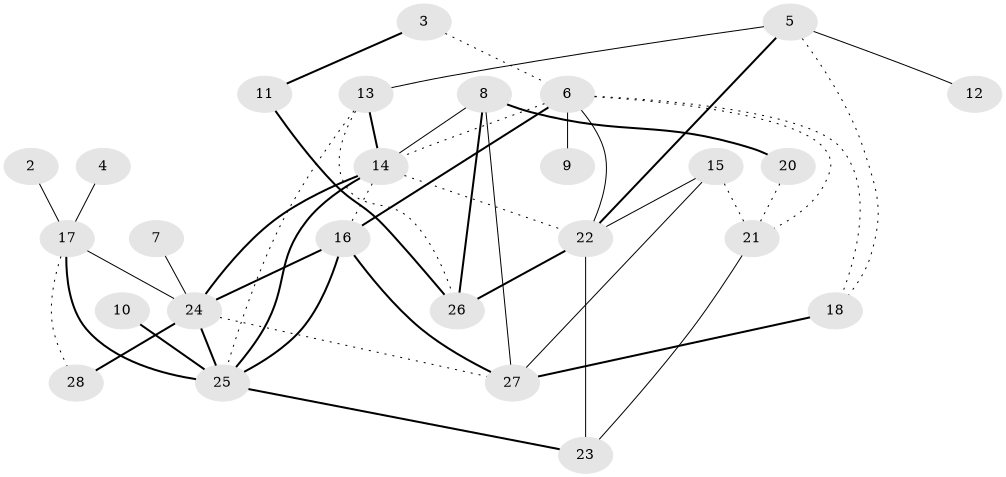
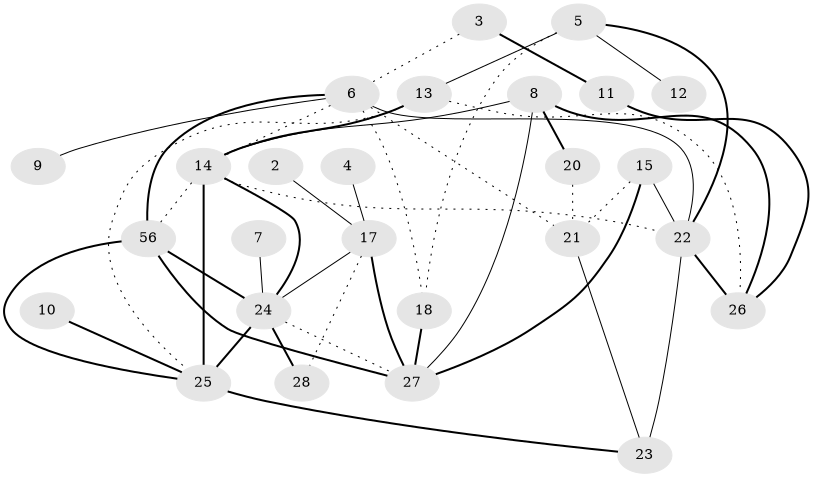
node "16": label "16" -> "56"
edge "15" -- "27": style solid -> bold
edge "17" -- "25": now "17" -- "27"
